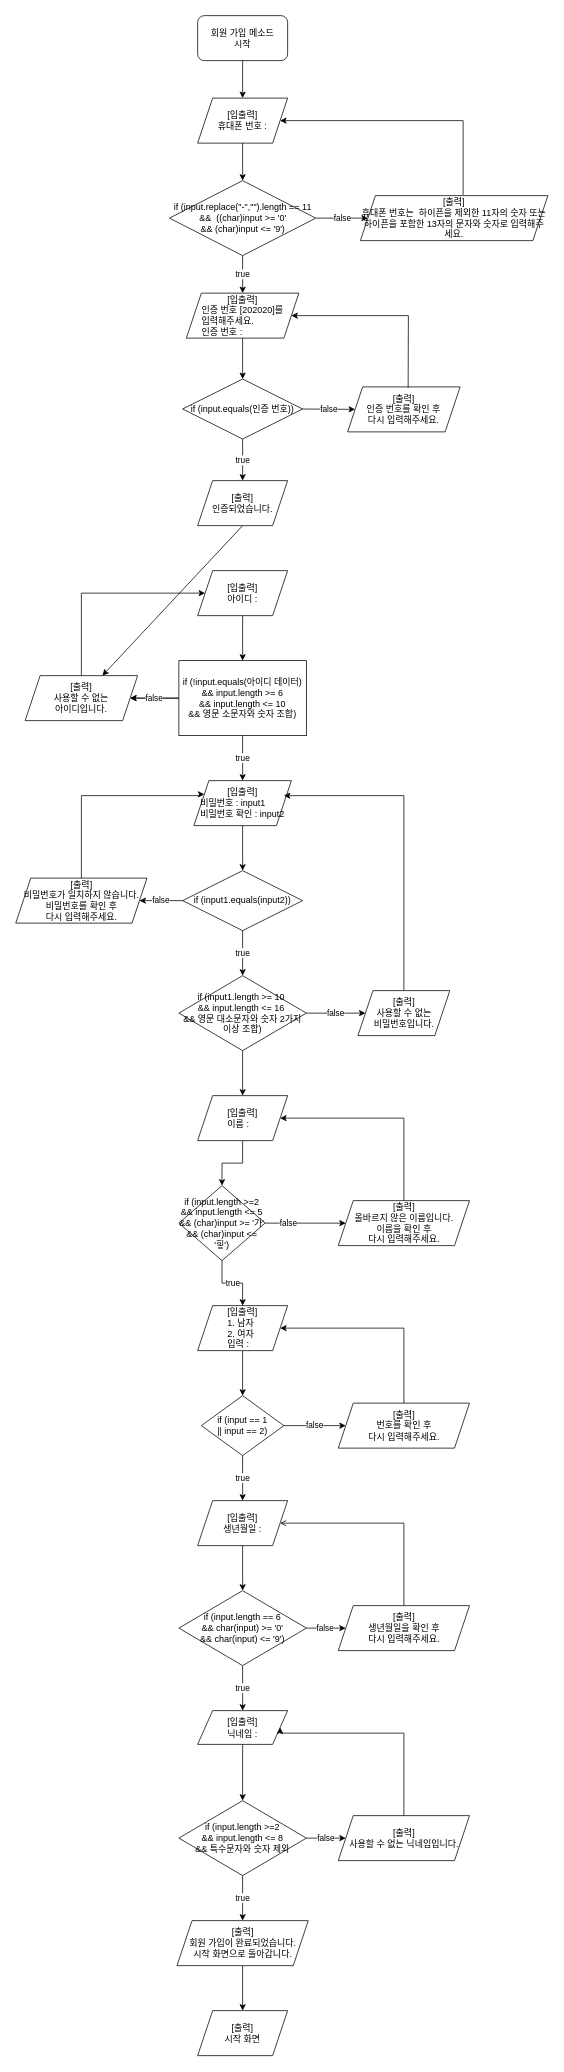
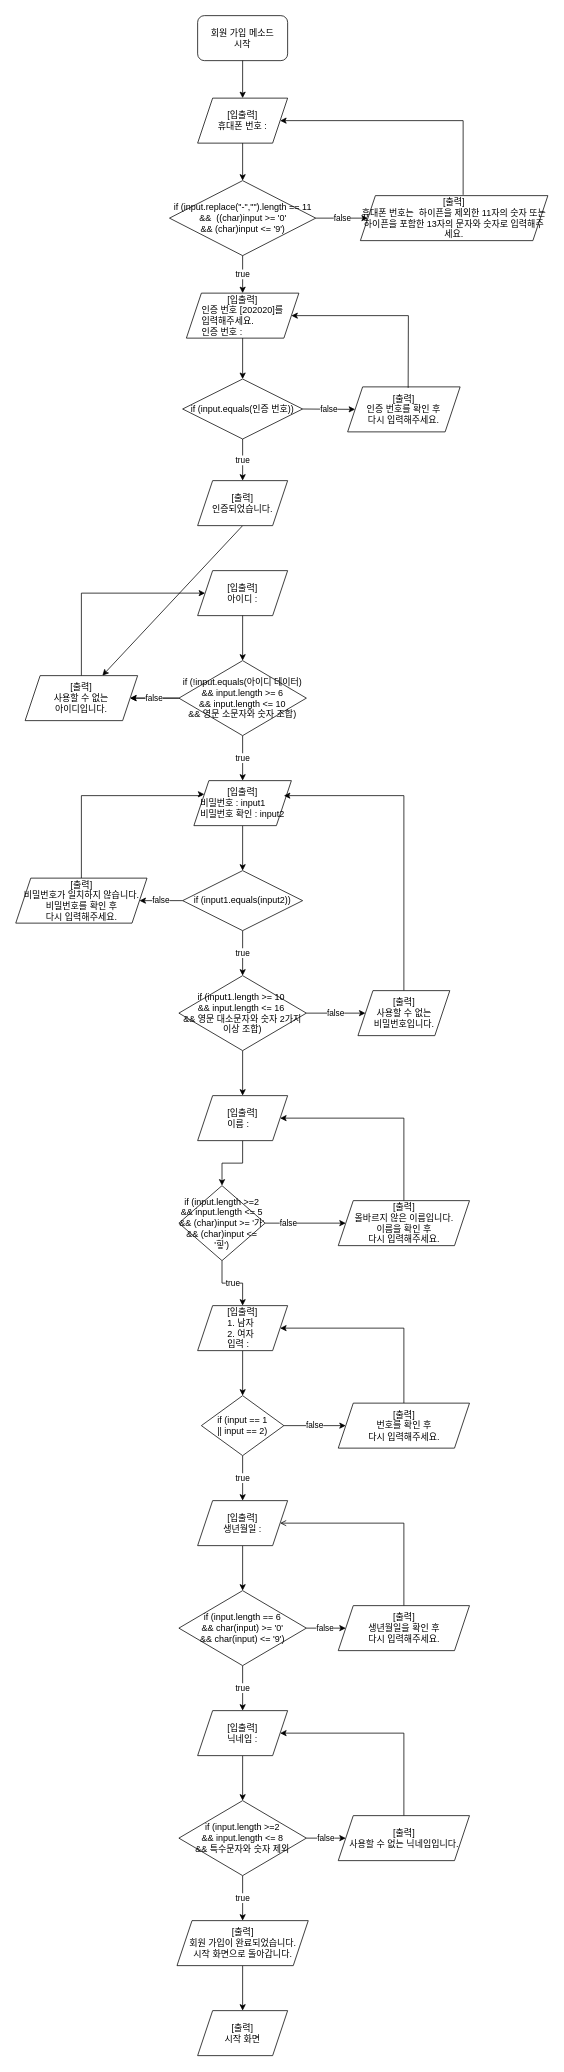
node "if (!input.equals(아이디 데이터) && input.length >= 6 && input.length <= 10 && 영문 소문자와 숫자 조합)": shape rectangle -> diamond
node "[입출력] 닉네임 :": size 90x34 -> 90x45
